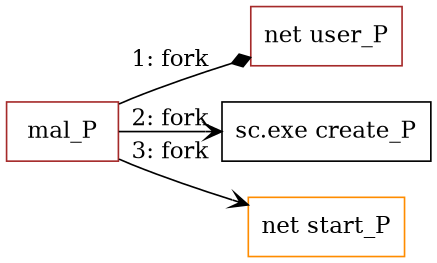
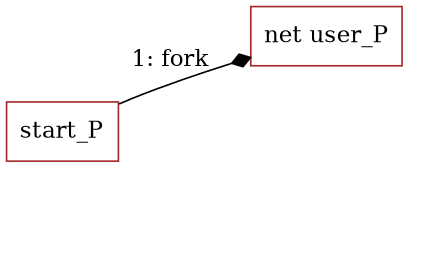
node "mal_P": label "mal_P" -> "start_P"
node "sc.exe create_P": removed
node "net start_P": removed
